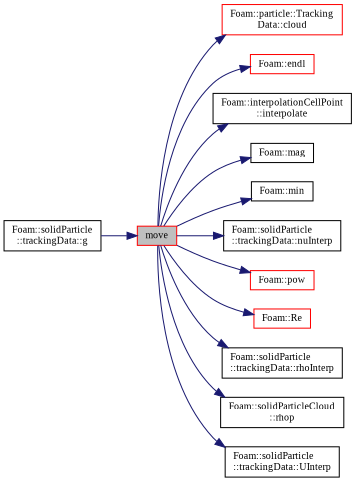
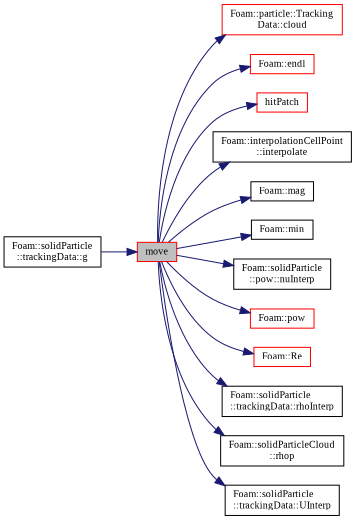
node "hitPatch": added
node "Foam::solidParticle ::trackingData::nuInterp": label "Foam::solidParticle ::trackingData::nuInterp" -> "Foam::solidParticle ::pow::nuInterp"
